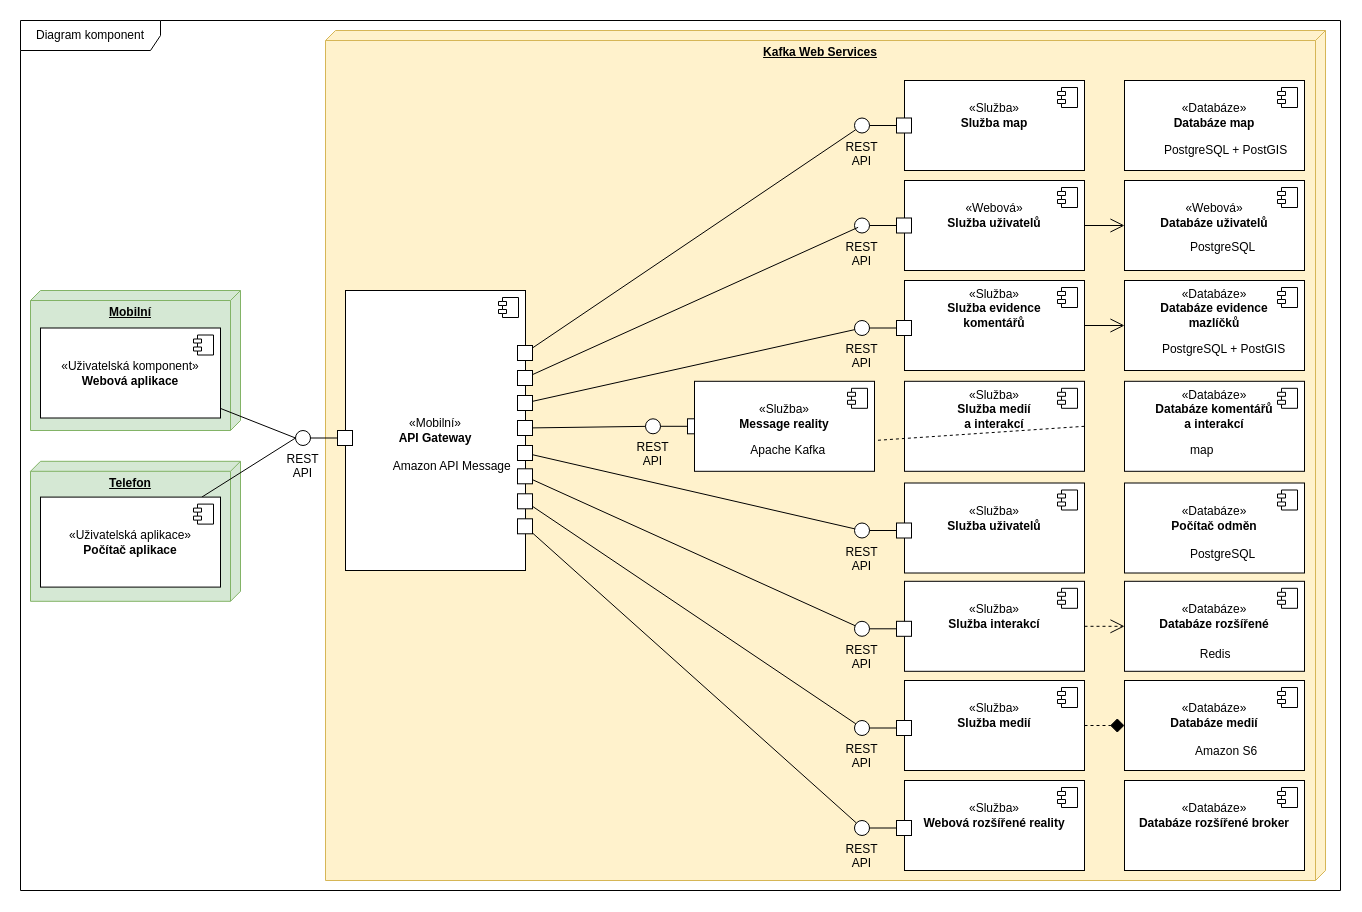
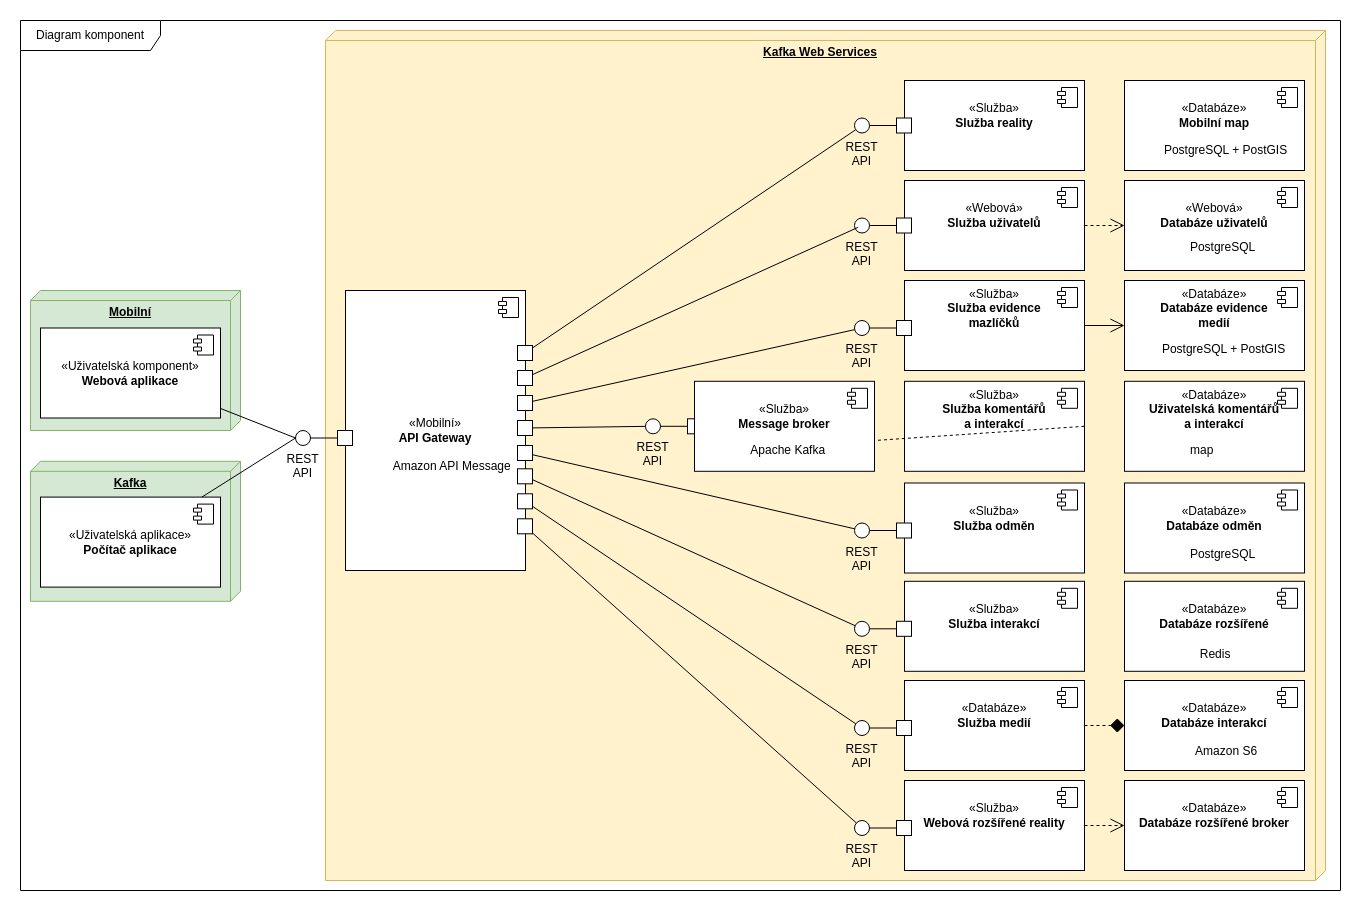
node "«Služba» Služba map": label "«Služba» Služba map" -> "«Služba» Služba reality"
node "«Databáze» Databáze map": label "«Databáze» Databáze map" -> "«Databáze» Mobilní map"
edge "«Webová» Služba uživatelů" -> "«Webová» Databáze uživatelů": style solid -> dashed
node "«Služba» Služba evidence komentářů": label "«Služba» Služba evidence komentářů" -> "«Služba» Služba evidence mazlíčků"
node "«Databáze» Databáze evidence mazlíčků": label "«Databáze» Databáze evidence mazlíčků" -> "«Databáze» Databáze evidence medií"
node "«Služba» Message reality": label "«Služba» Message reality" -> "«Služba» Message broker"
node "«Služba» Služba medií a interakcí": label "«Služba» Služba medií a interakcí" -> "«Služba» Služba komentářů a interakcí"
node "«Databáze» Databáze komentářů a interakcí": label "«Databáze» Databáze komentářů a interakcí" -> "«Databáze» Uživatelská komentářů a interakcí"
node "Telefon": label "Telefon" -> "Kafka"
node "«Služba» Služba uživatelů": label "«Služba» Služba uživatelů" -> "«Služba» Služba odměn"
node "«Databáze» Počítač odměn": label "«Databáze» Počítač odměn" -> "«Databáze» Databáze odměn"
edge "«Služba» Služba interakcí" -> "«Databáze» Databáze rozšířené": removed
node "«Služba» Služba medií": label "«Služba» Služba medií" -> "«Databáze» Služba medií"
node "«Databáze» Databáze medií": label "«Databáze» Databáze medií" -> "«Databáze» Databáze interakcí"
edge "«Služba» Webová rozšířené reality" -> "«Databáze» Databáze rozšířené broker": added
